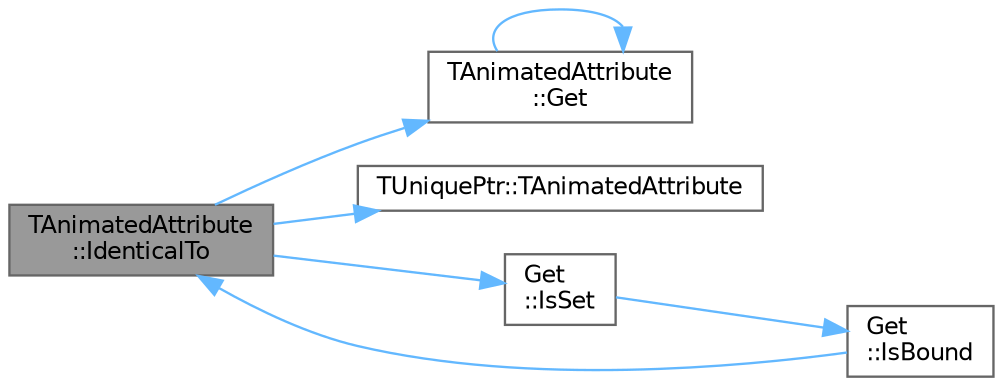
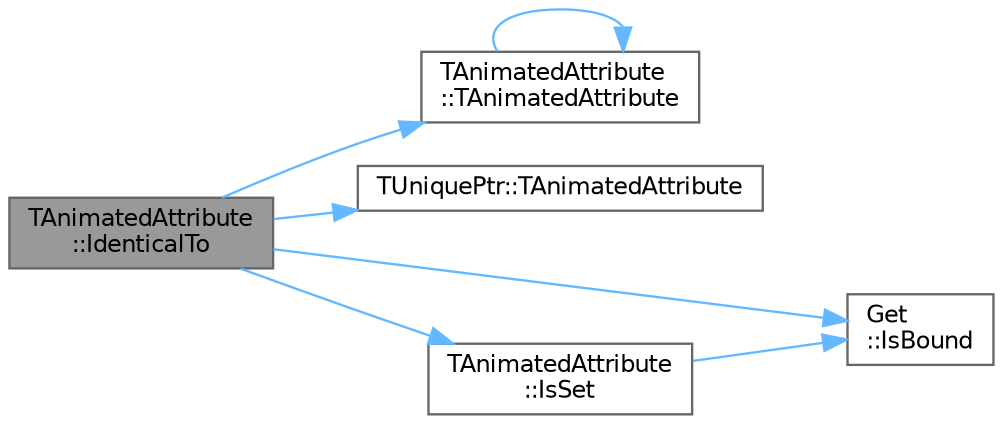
node "TAnimatedAttribute ::Get": label "TAnimatedAttribute ::Get" -> "TAnimatedAttribute ::TAnimatedAttribute"
node "Get ::IsSet": label "Get ::IsSet" -> "TAnimatedAttribute ::IsSet"
edge "Get ::IsBound" -> "TAnimatedAttribute ::IdenticalTo": reversed
